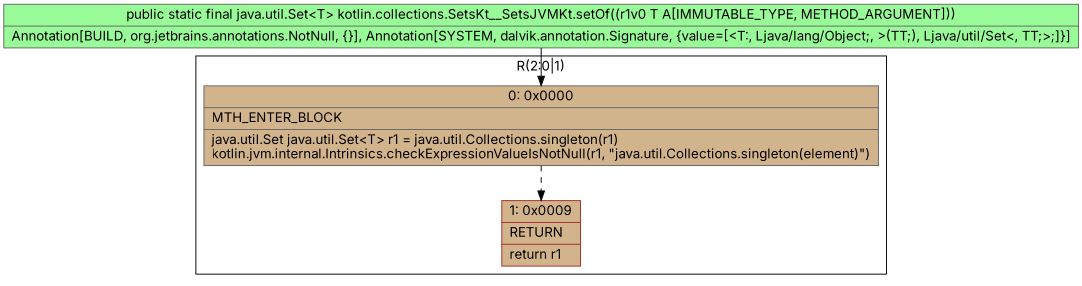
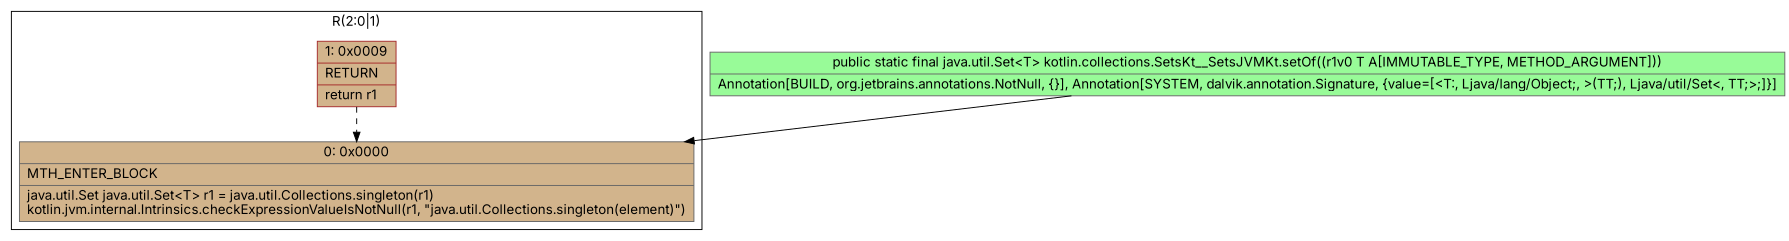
edge "0: 0x0000" -> "1: 0x0009": reversed
